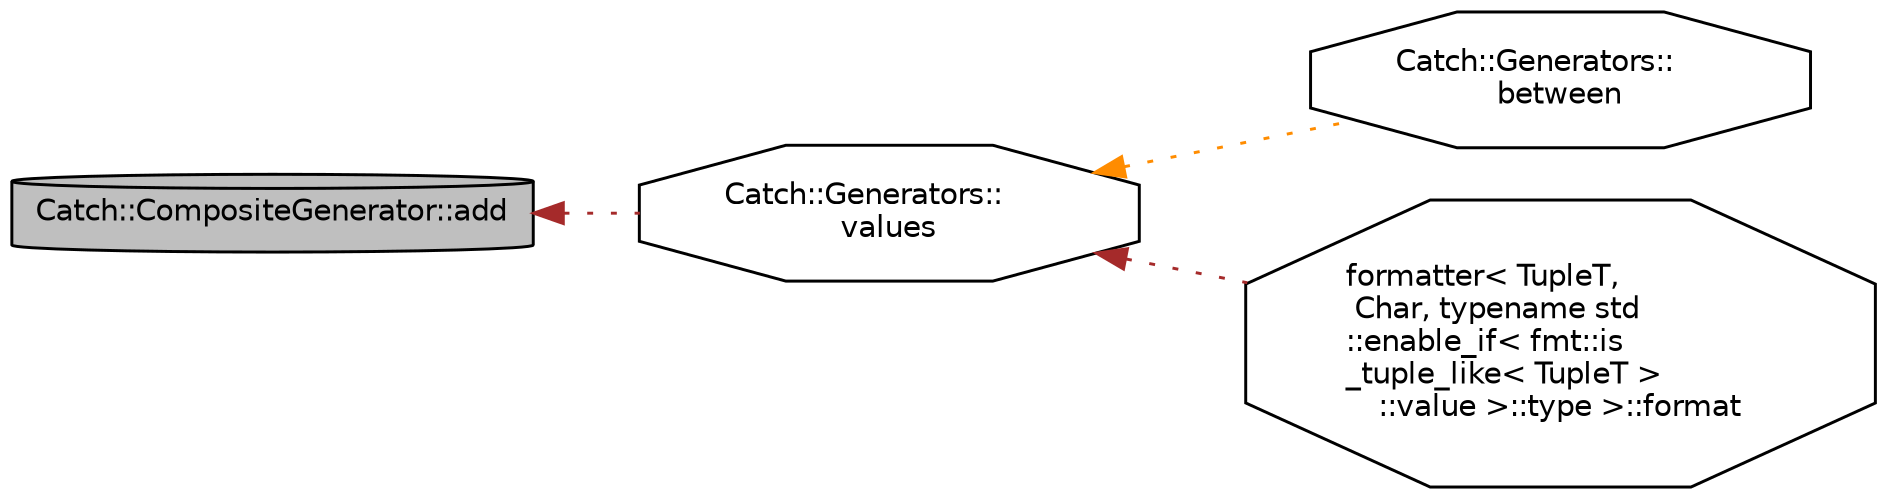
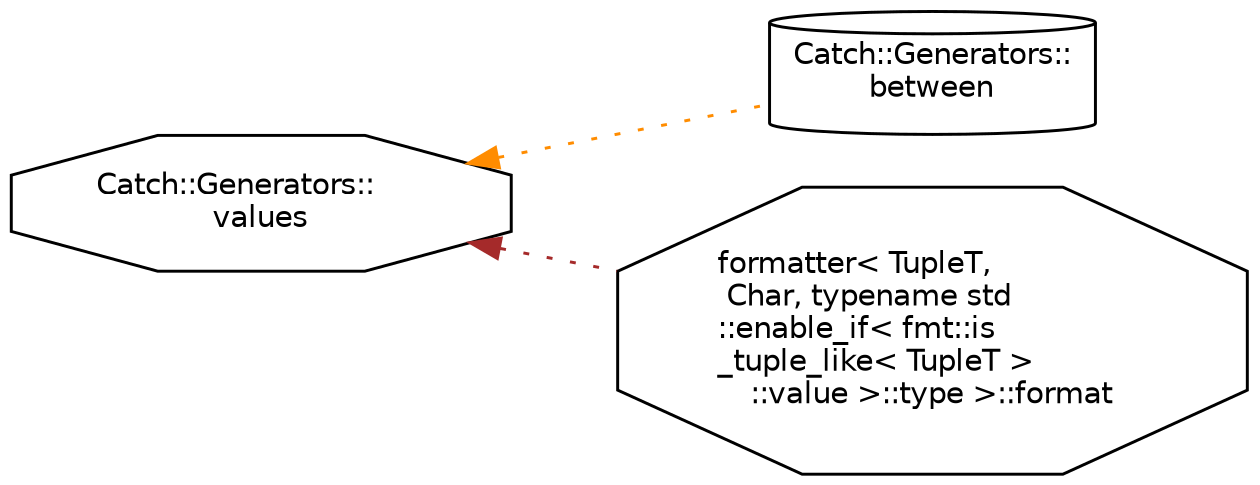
node "Catch::Generators:: between": shape octagon -> cylinder
node "Catch::CompositeGenerator::add": removed
